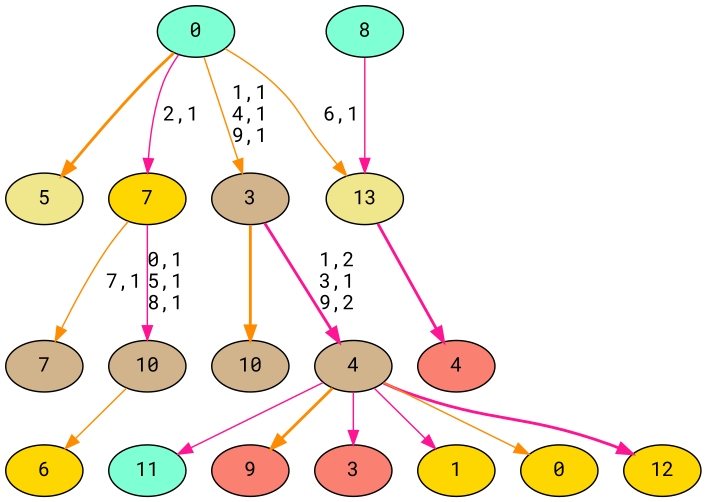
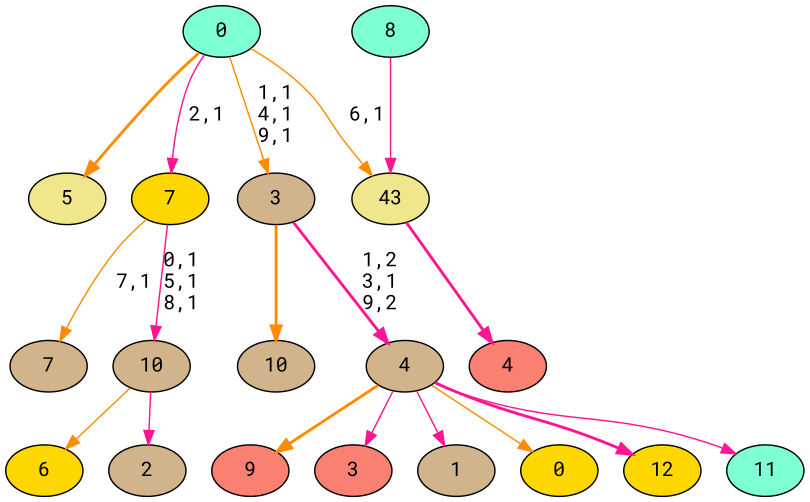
node "13": label "13" -> "43"
node "2": added
node "1": fillcolor gold -> tan
